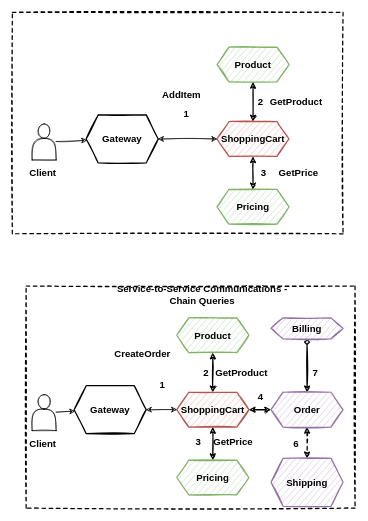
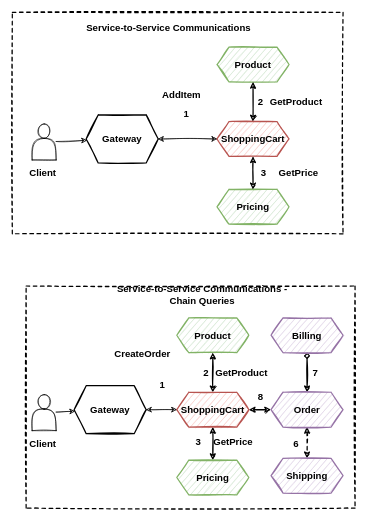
node "Service-to-Service Communications": added
node "Billing": size 72x21 -> 72x35
node "4": label "4" -> "8"
node "Shipping": size 72x48 -> 72x35
